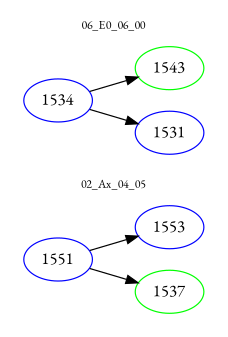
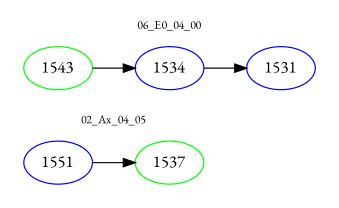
cluster "06_E0_06_00": label "06_E0_06_00" -> "06_E0_04_00"
edge "1534" -> "1543": reversed
node "1553": removed
